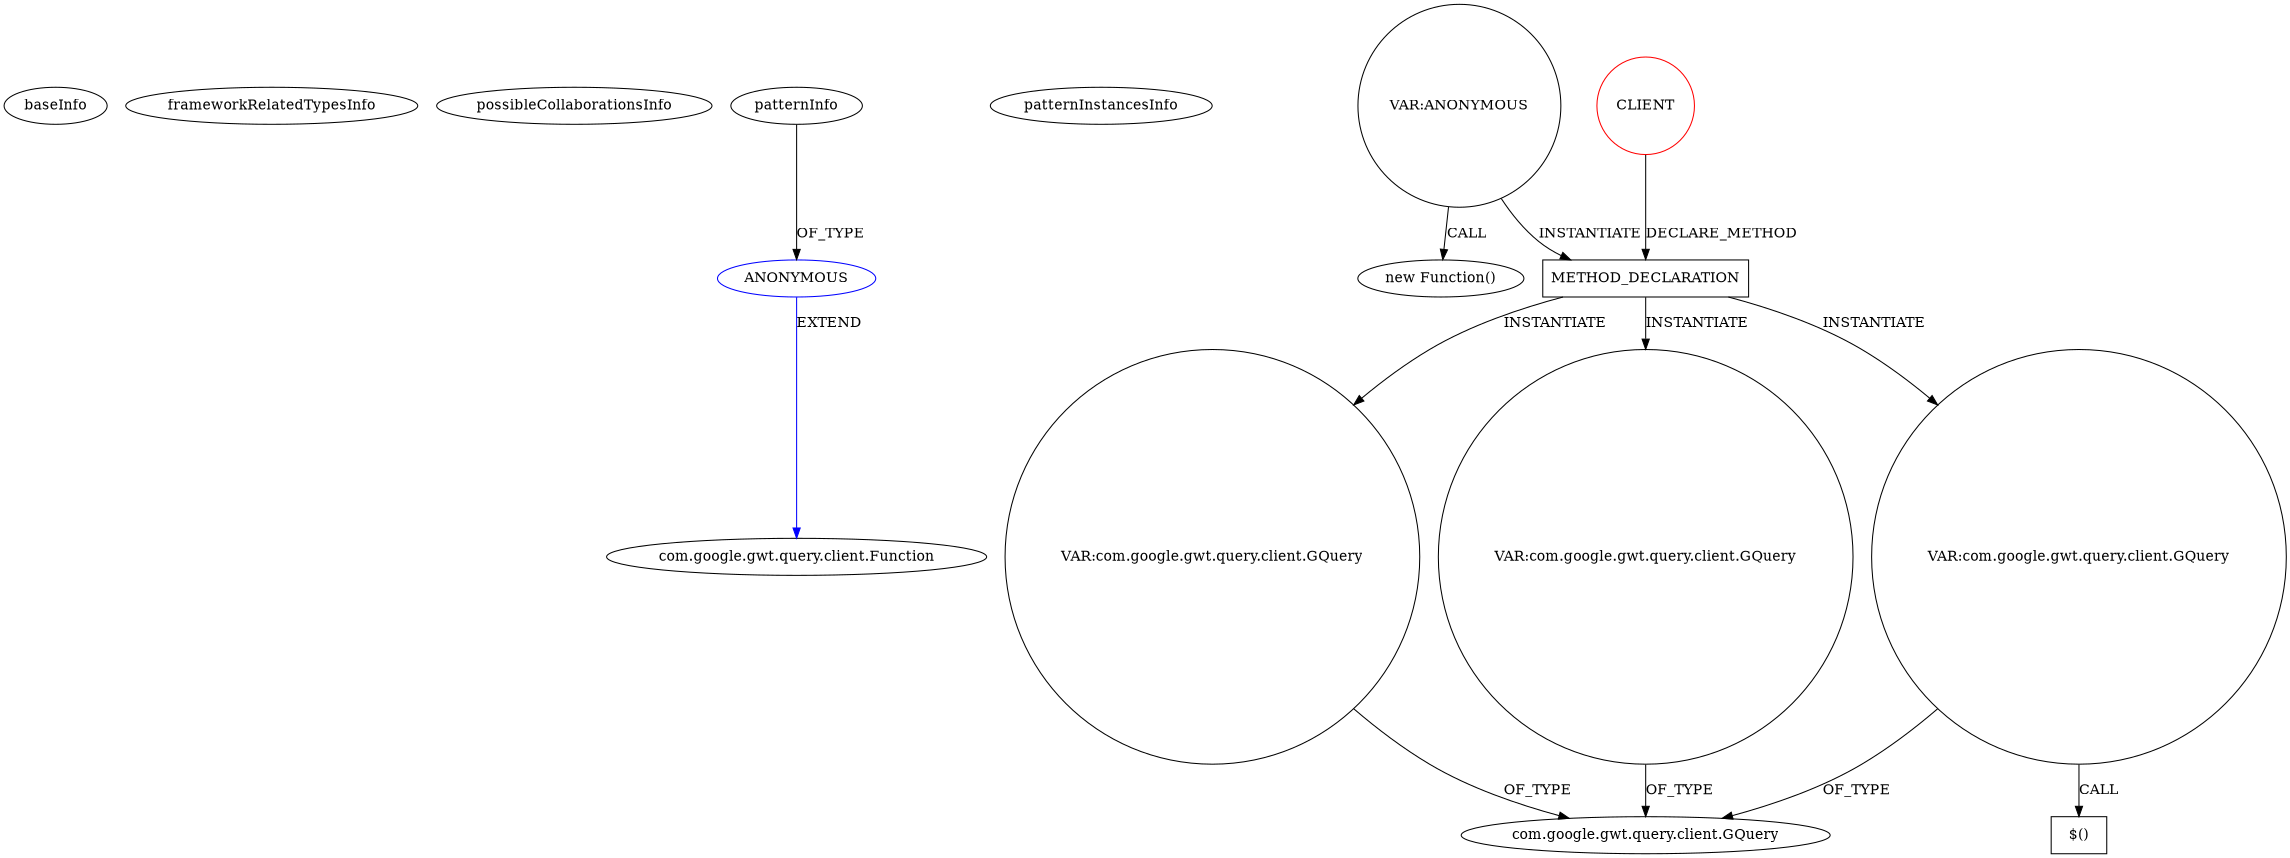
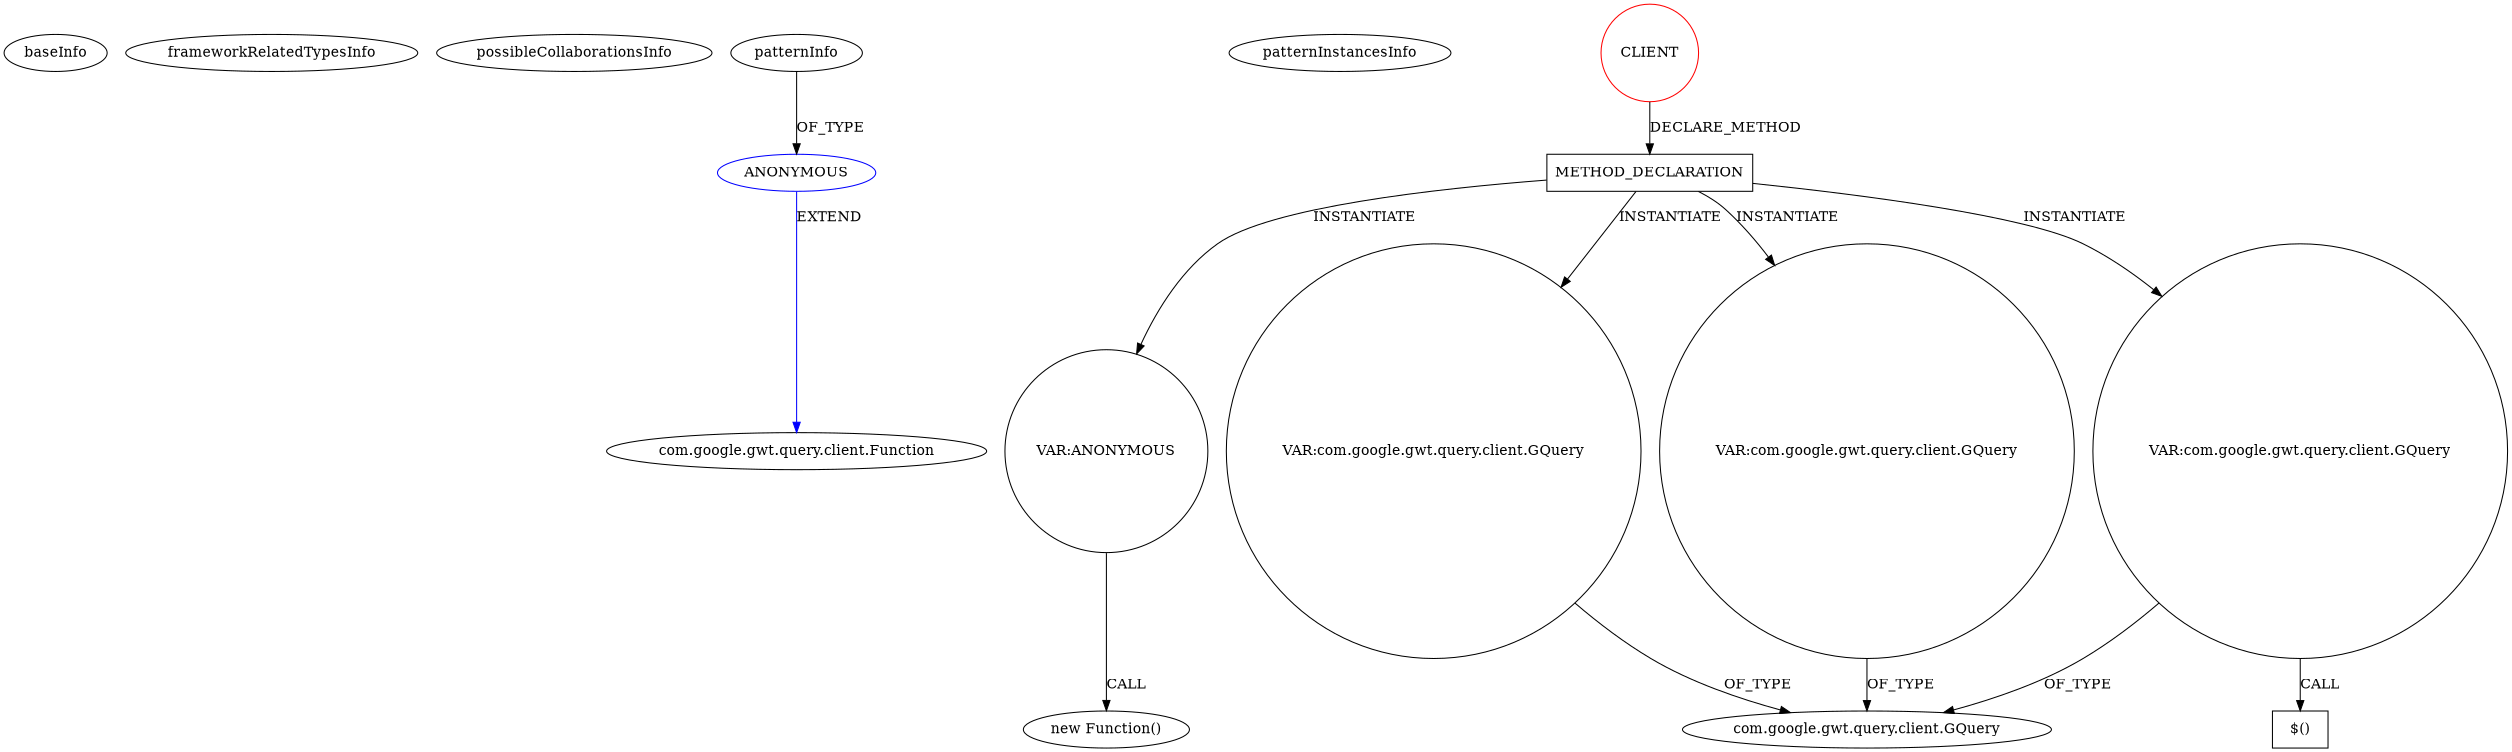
edge "VAR:ANONYMOUS" -> "METHOD_DECLARATION": reversed
